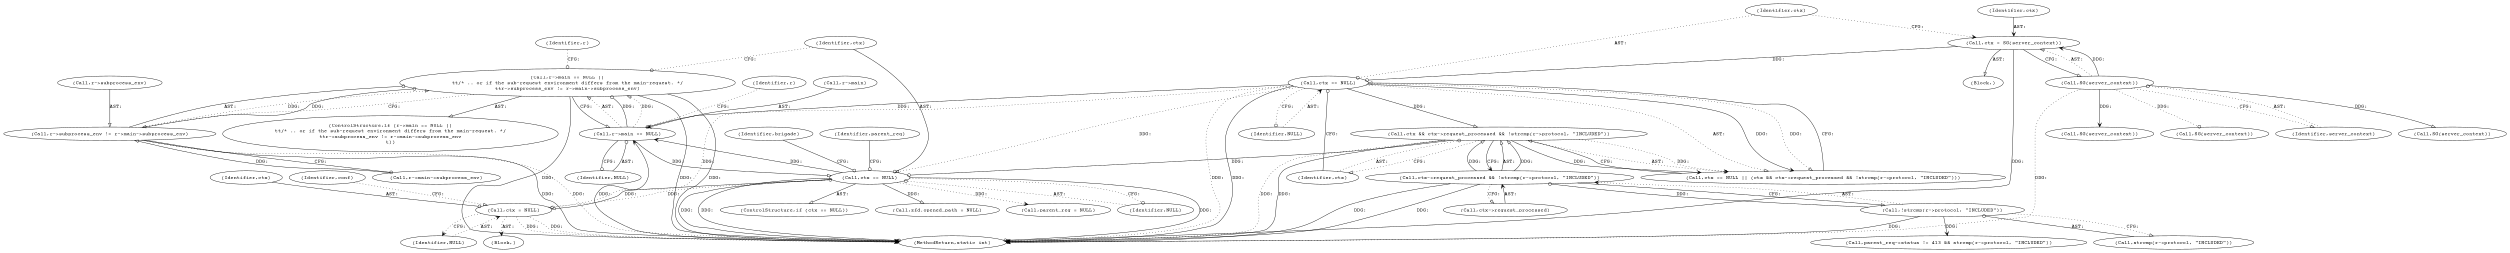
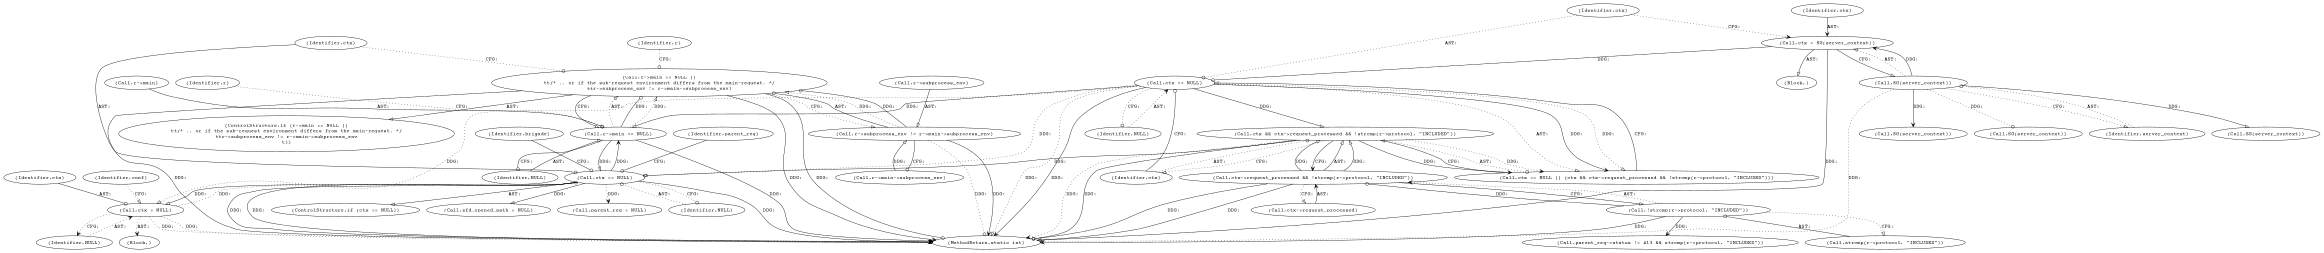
edge "(Call,r->main)" -> "(Call,r->main == NULL)": arrowhead vee -> onormal
edge "(MethodReturn,static int)" -> "(Call,r->main == NULL)": reversed
